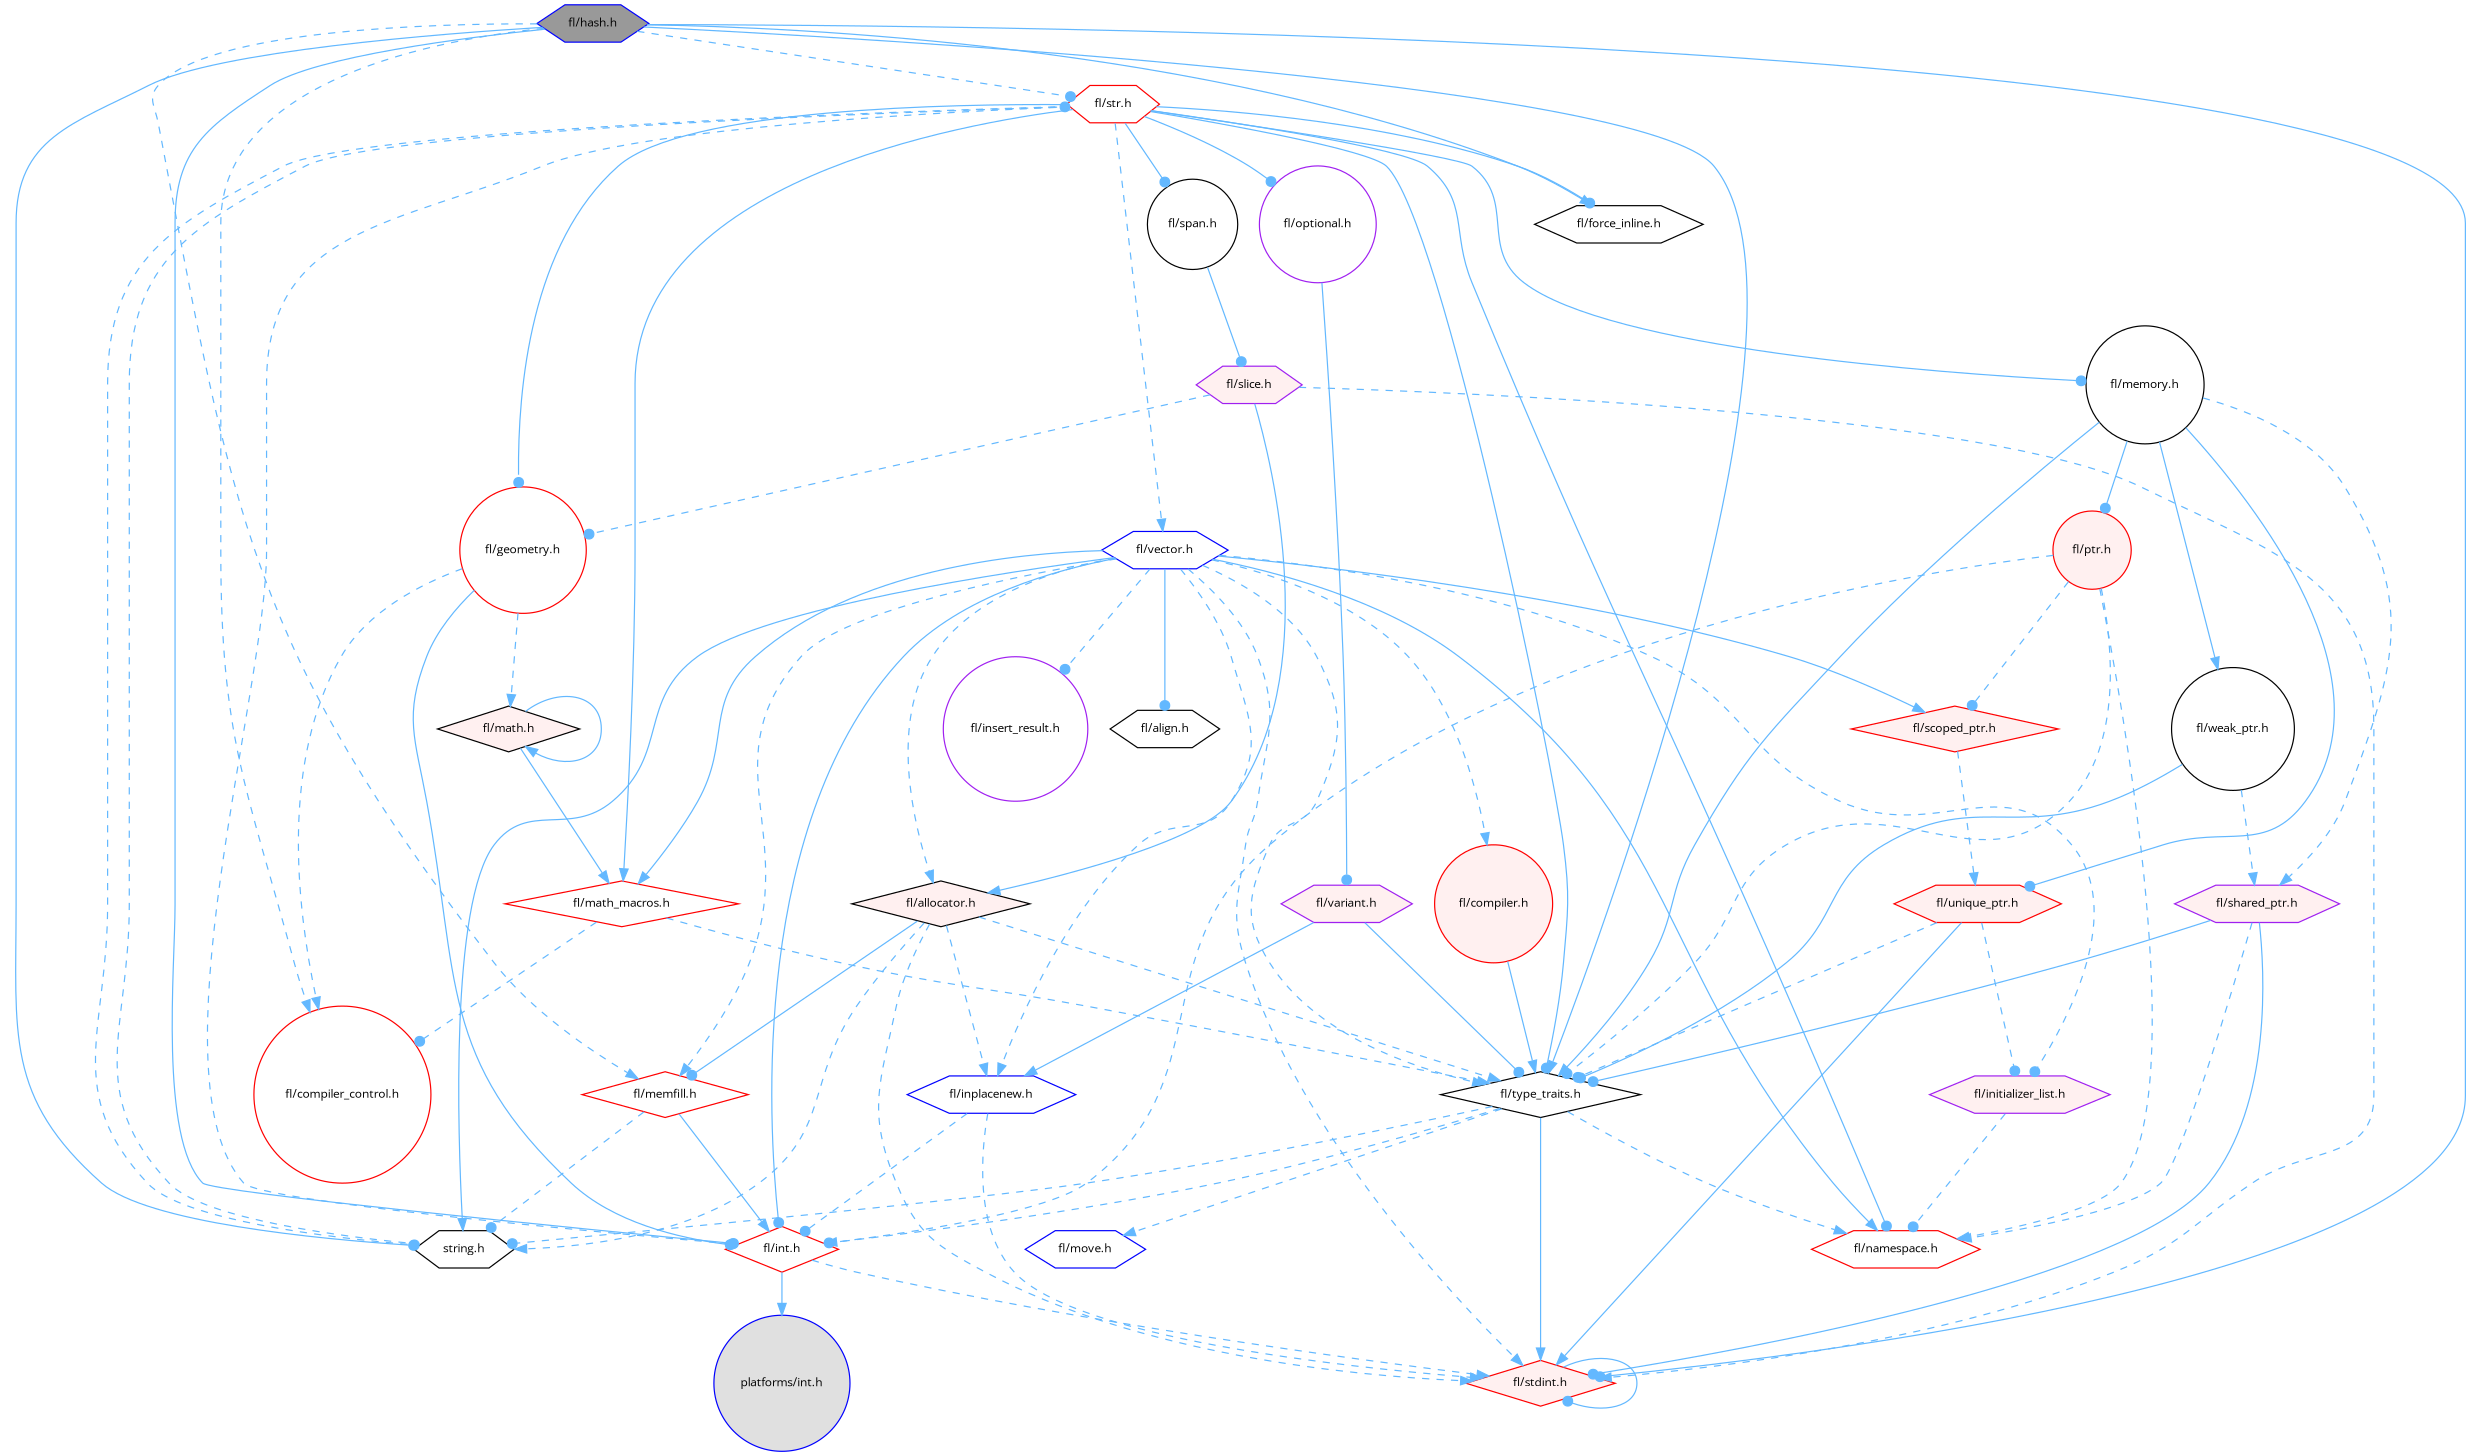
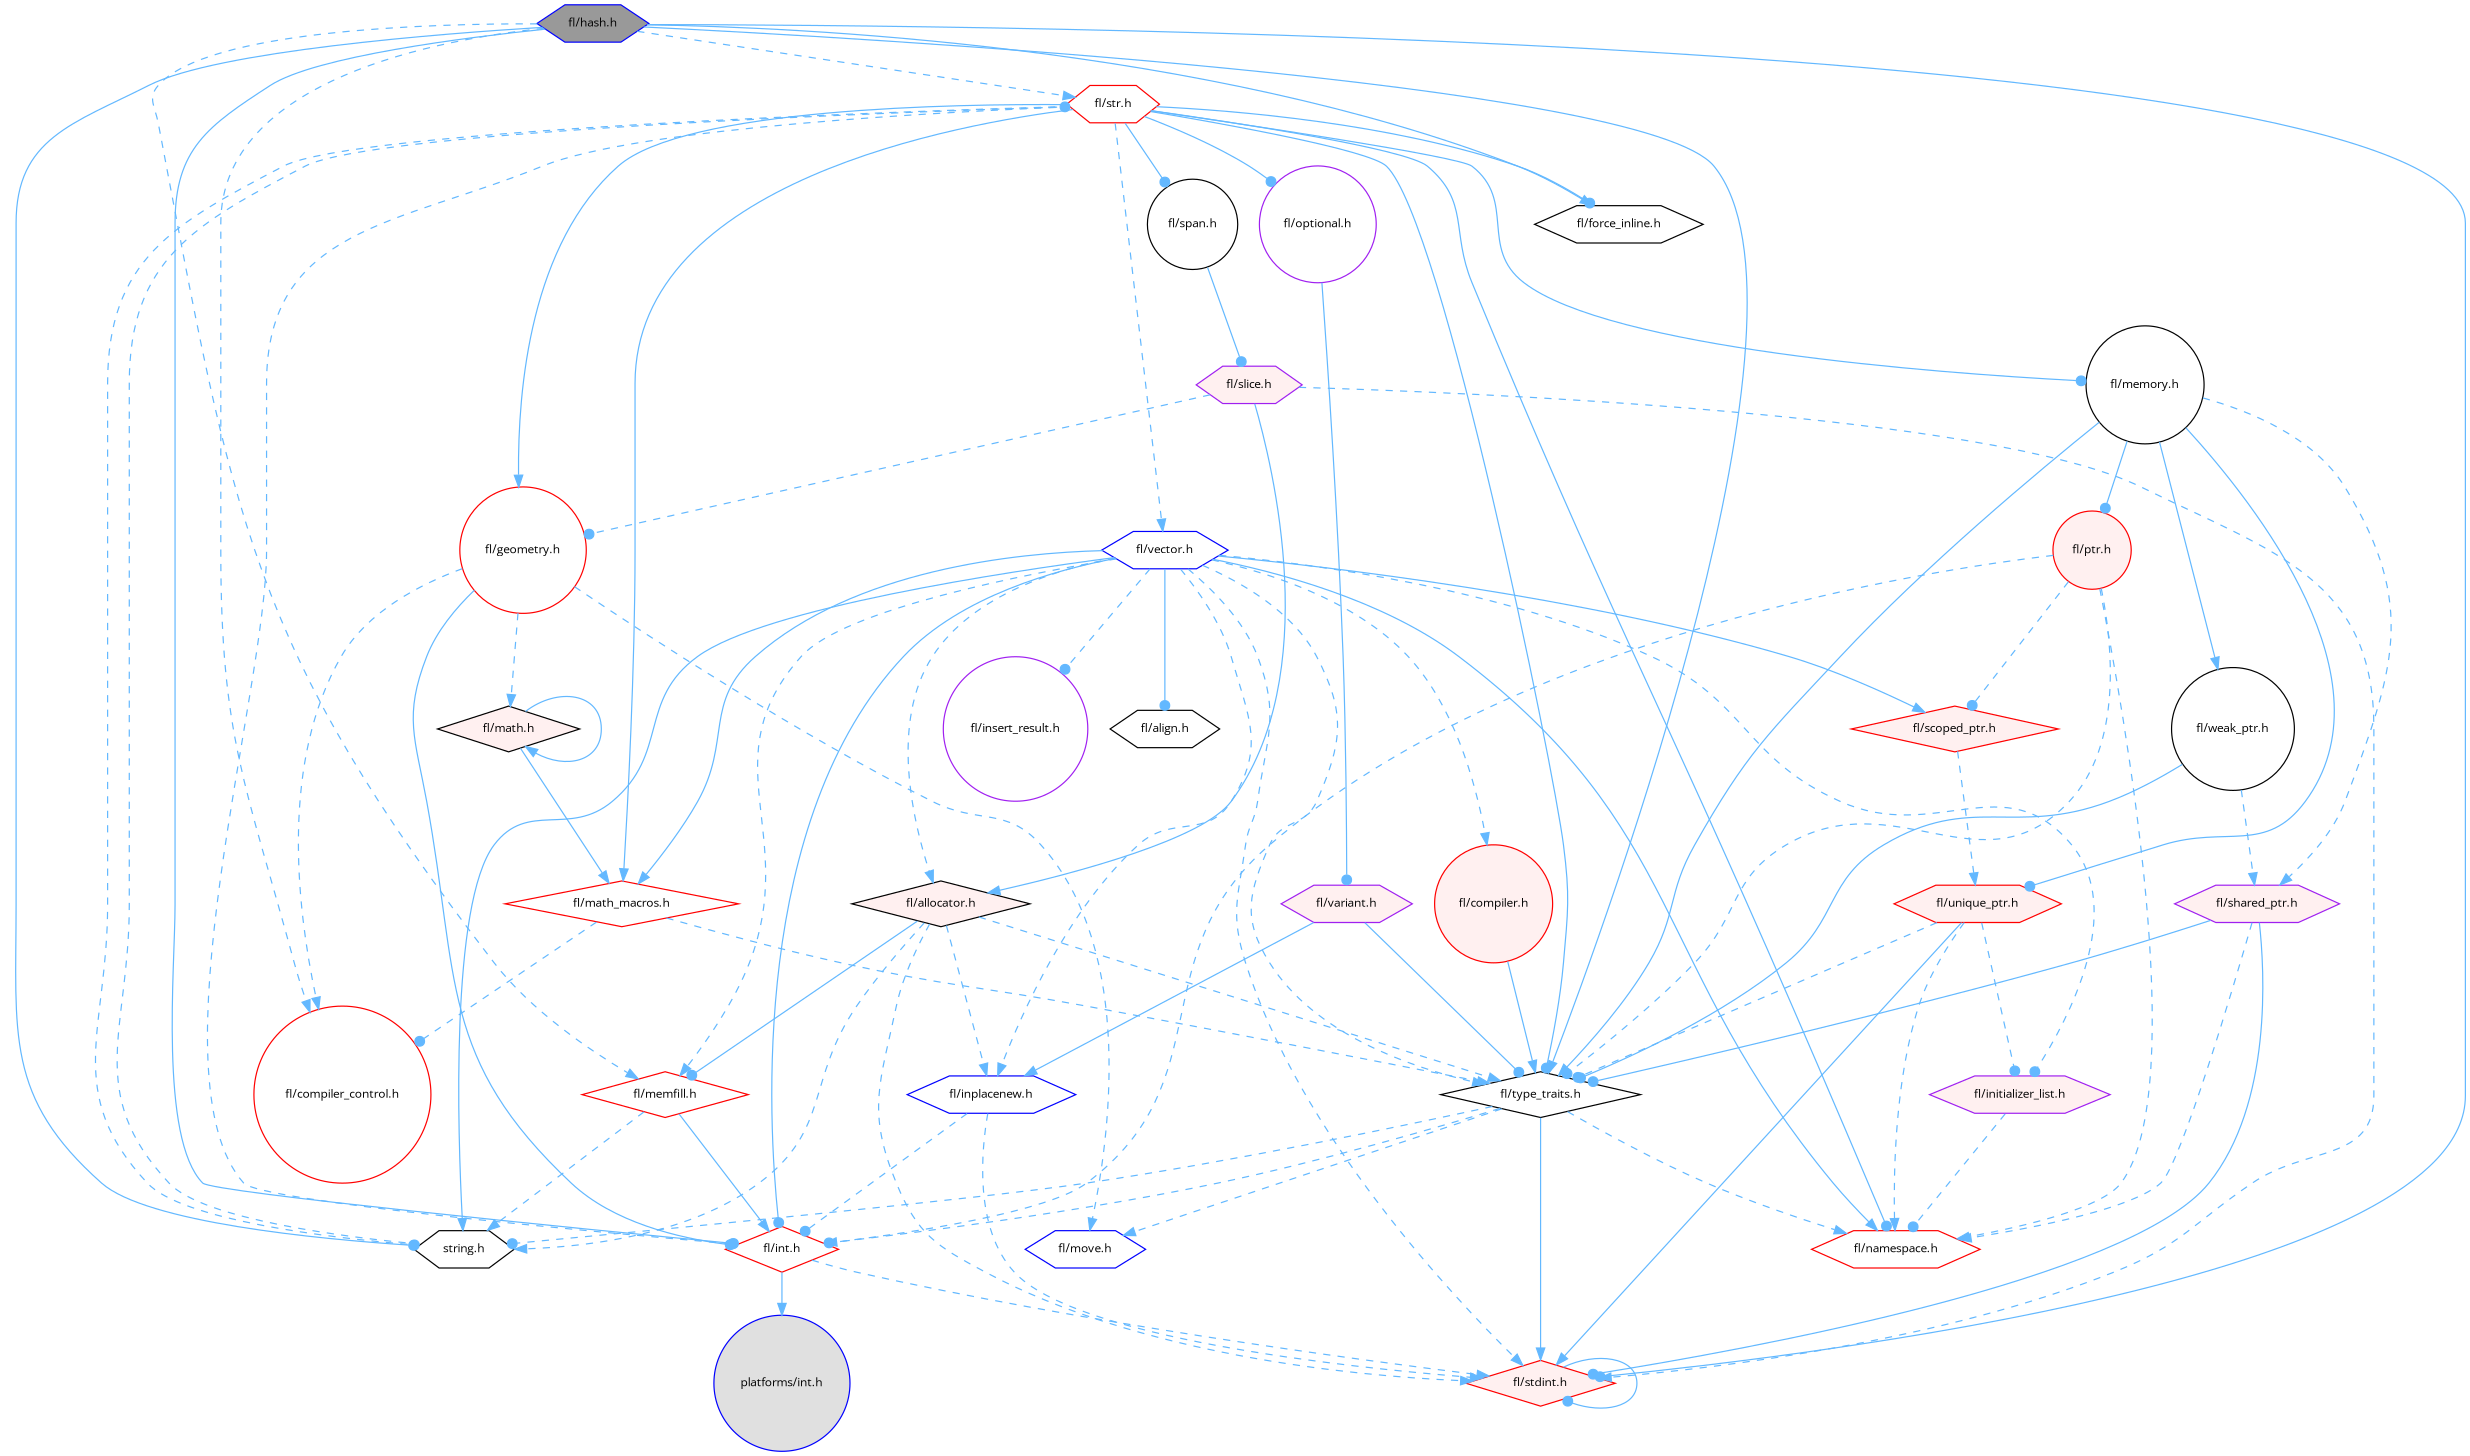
edge "fl/hash.h" -> "fl/str.h": arrowhead dot -> normal
edge "fl/str.h" -> "fl/geometry.h": arrowhead dot -> normal
edge "fl/geometry.h" -> "fl/move.h": added
edge "fl/unique_ptr.h" -> "fl/namespace.h": added
edge "fl/memfill.h" -> "string.h": arrowhead dot -> normal
